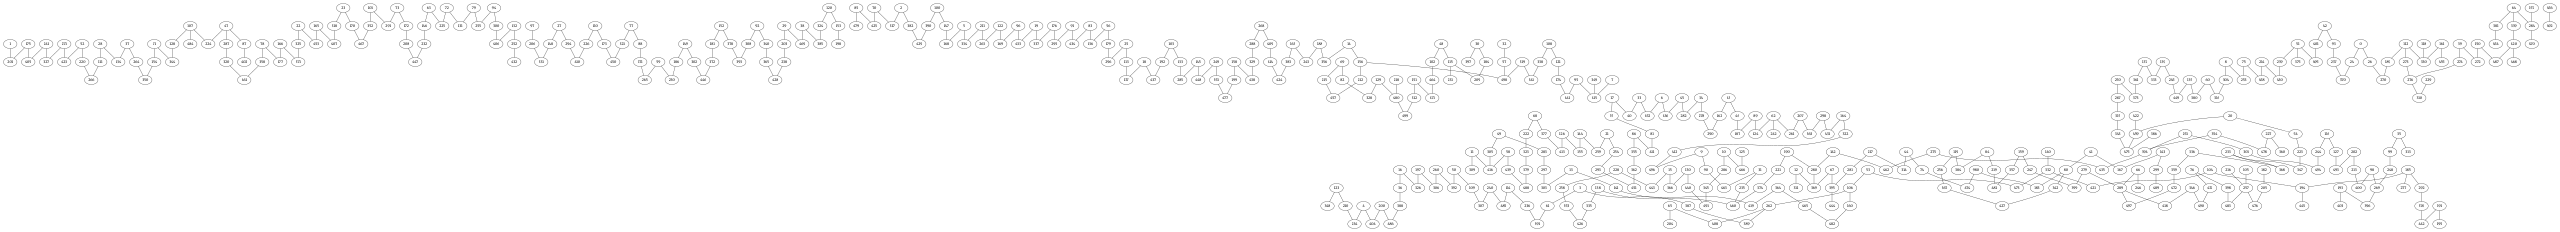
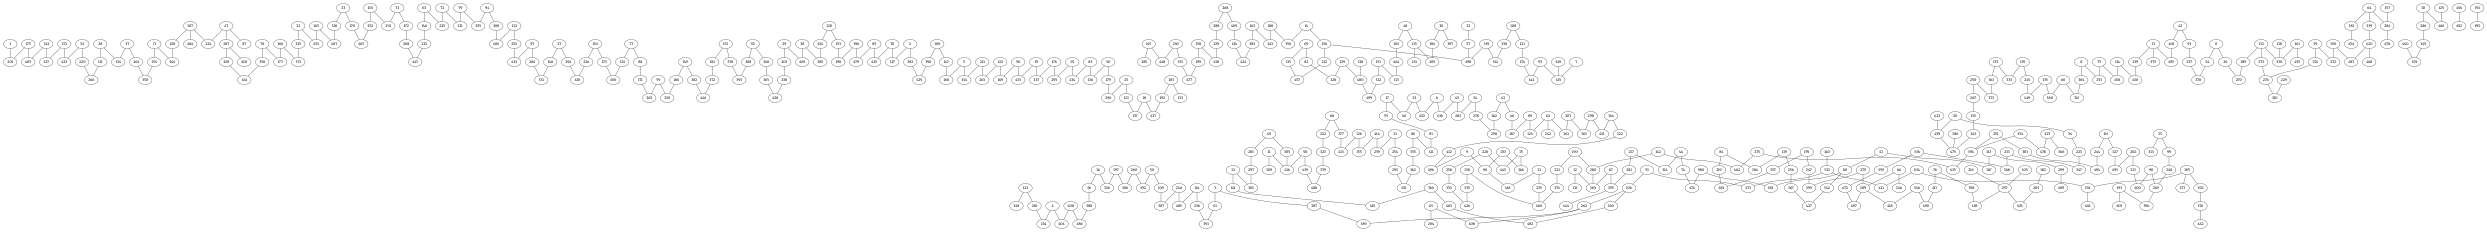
node "196": added
edge "87" -- "402": now "287" -- "402"
edge "97" -- "432": added
edge "133" -- "285": removed
edge "130" -- "440": now "130" -- "90"
edge "191" -- "442": removed
